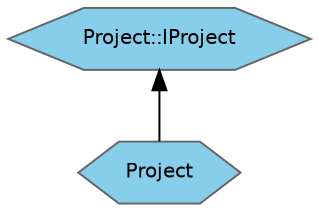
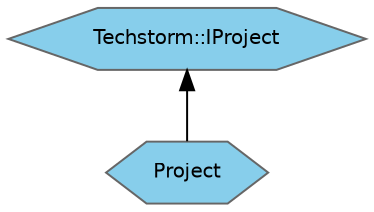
node "Project::IProject": label "Project::IProject" -> "Techstorm::IProject"
